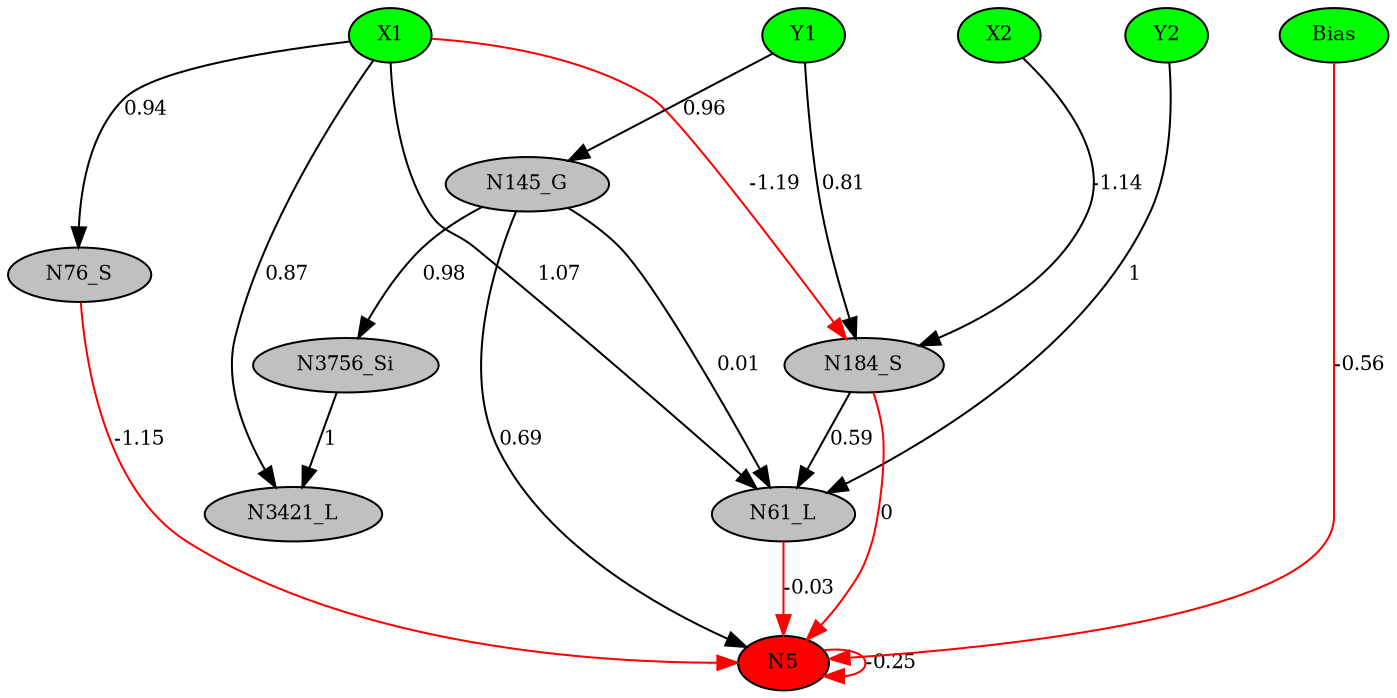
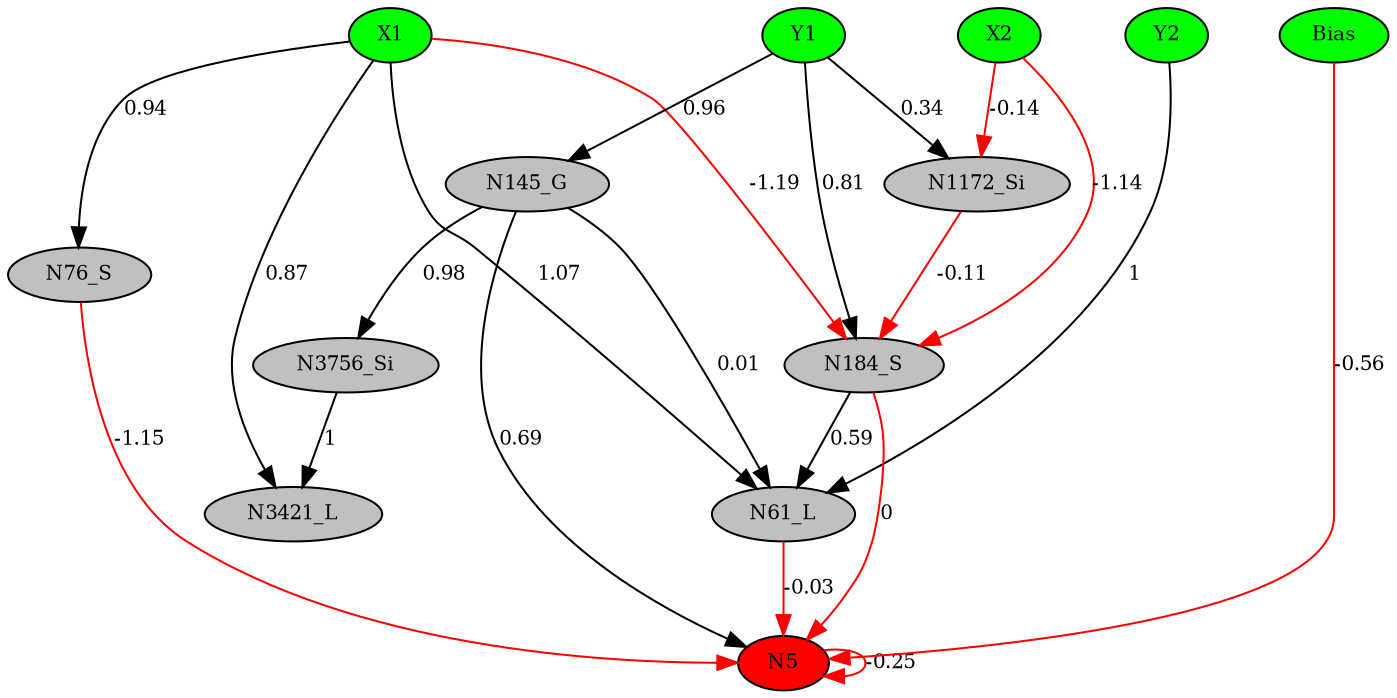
node "N1172_Si": added
edge "X2" -> "N184_S": color black -> red
